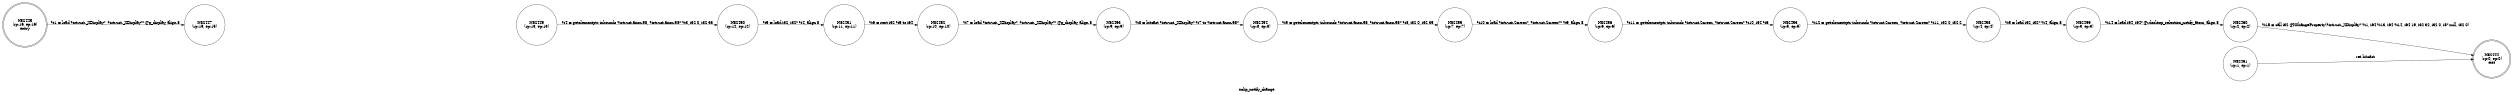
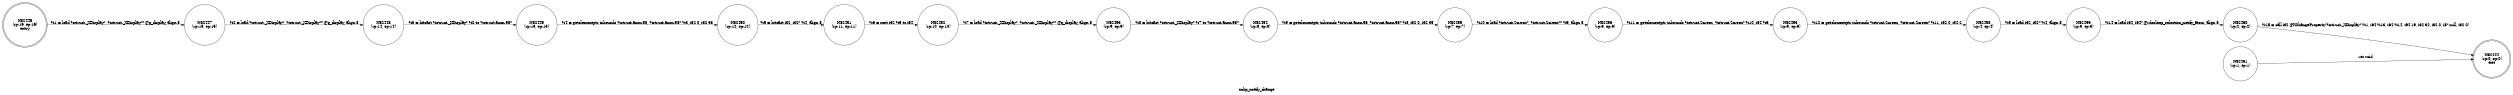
edge "N82450 (rp:12, ep:12)" -> "N82451 (rp:11, ep:11)": label "%5 = load i32, i32* %4, align 8" -> "%5 = bitcast i32, i32* %4, align 8"
node "N82448 (rp:14, ep:14)": added
edge "N82461 (rp:1, ep:1)" -> "N82444 (rp:0, ep:0) exit": label "ret bitcast" -> "ret void"
